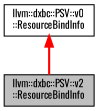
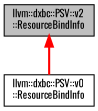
edge "llvm::dxbc::PSV::v2 ::ResourceBindInfo" -> "llvm::dxbc::PSV::v0 ::ResourceBindInfo": reversed
